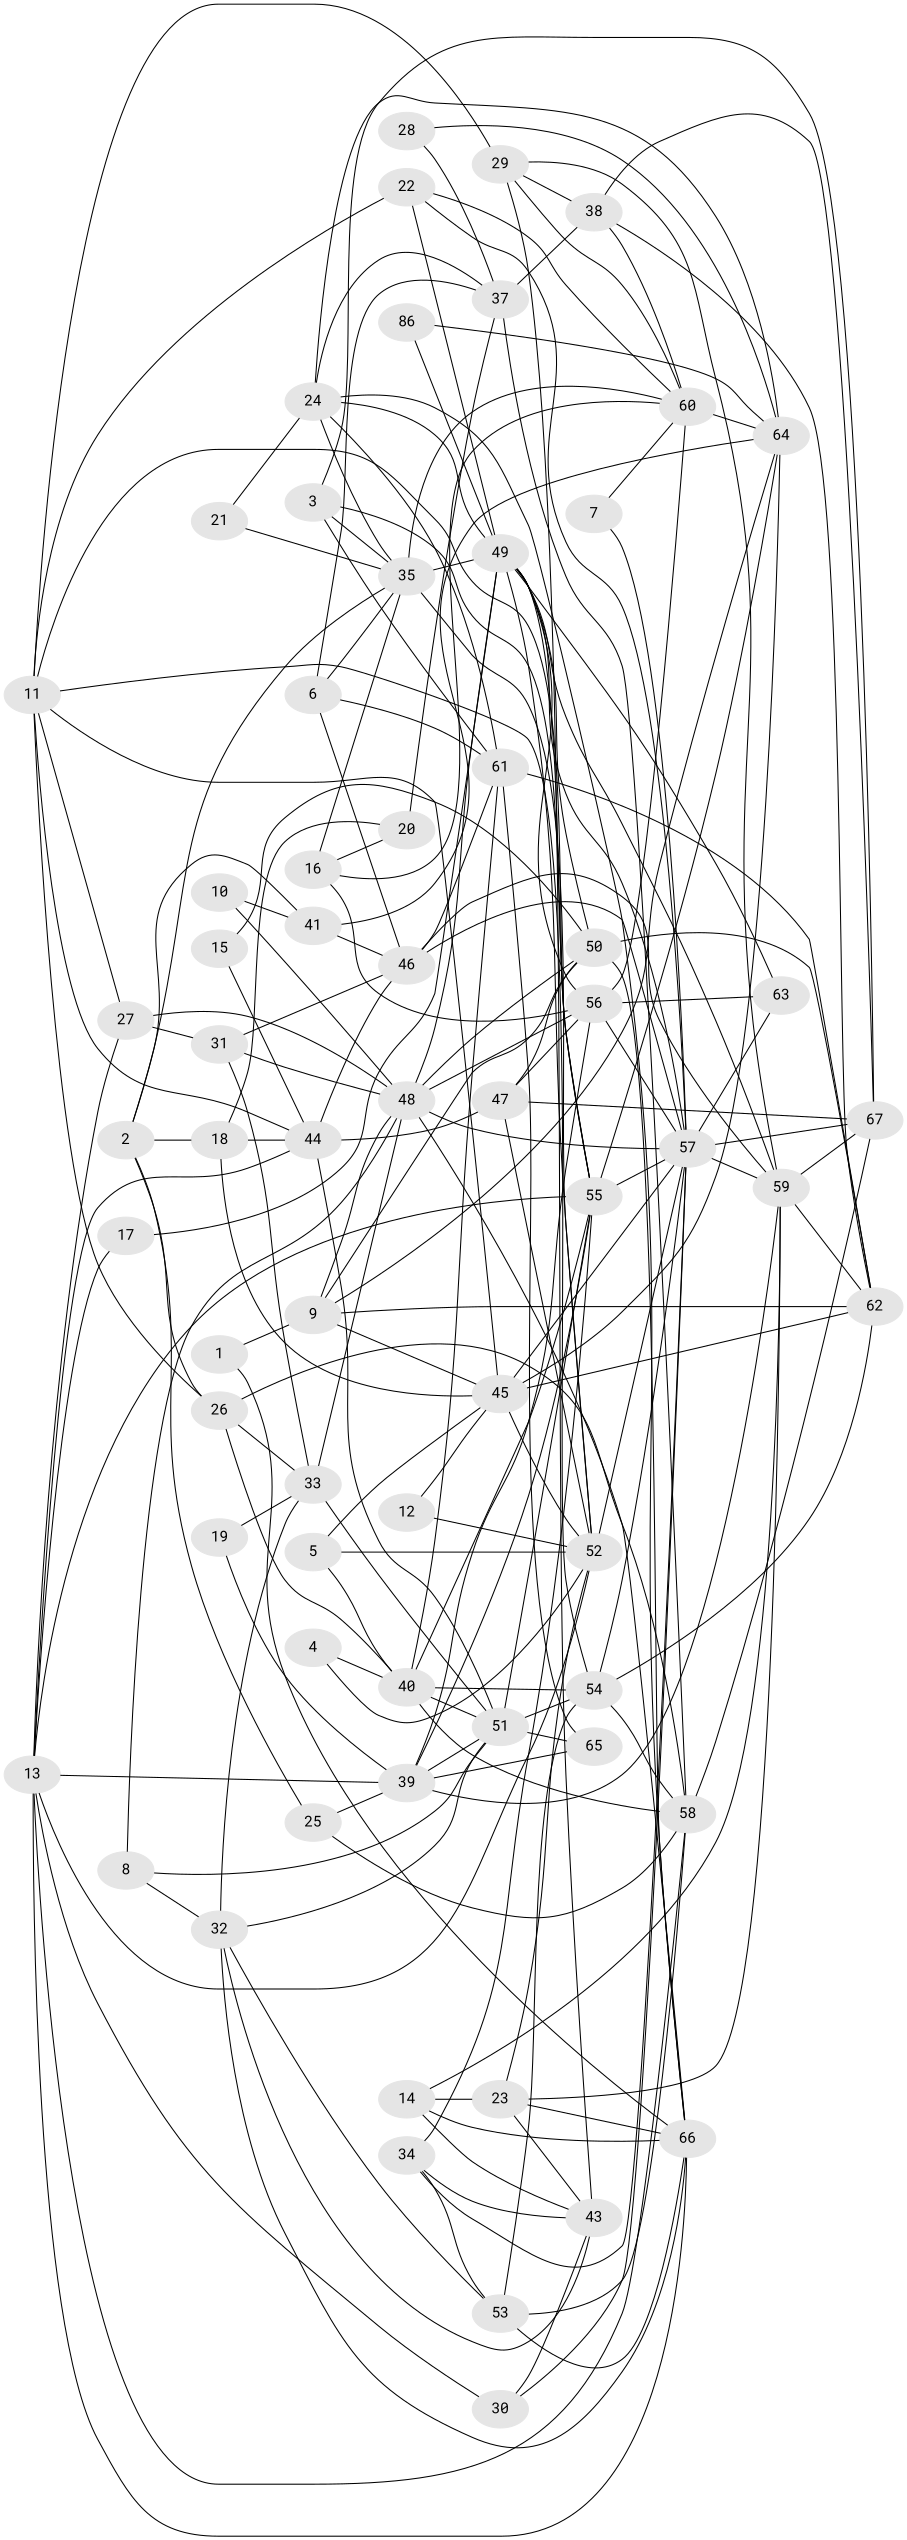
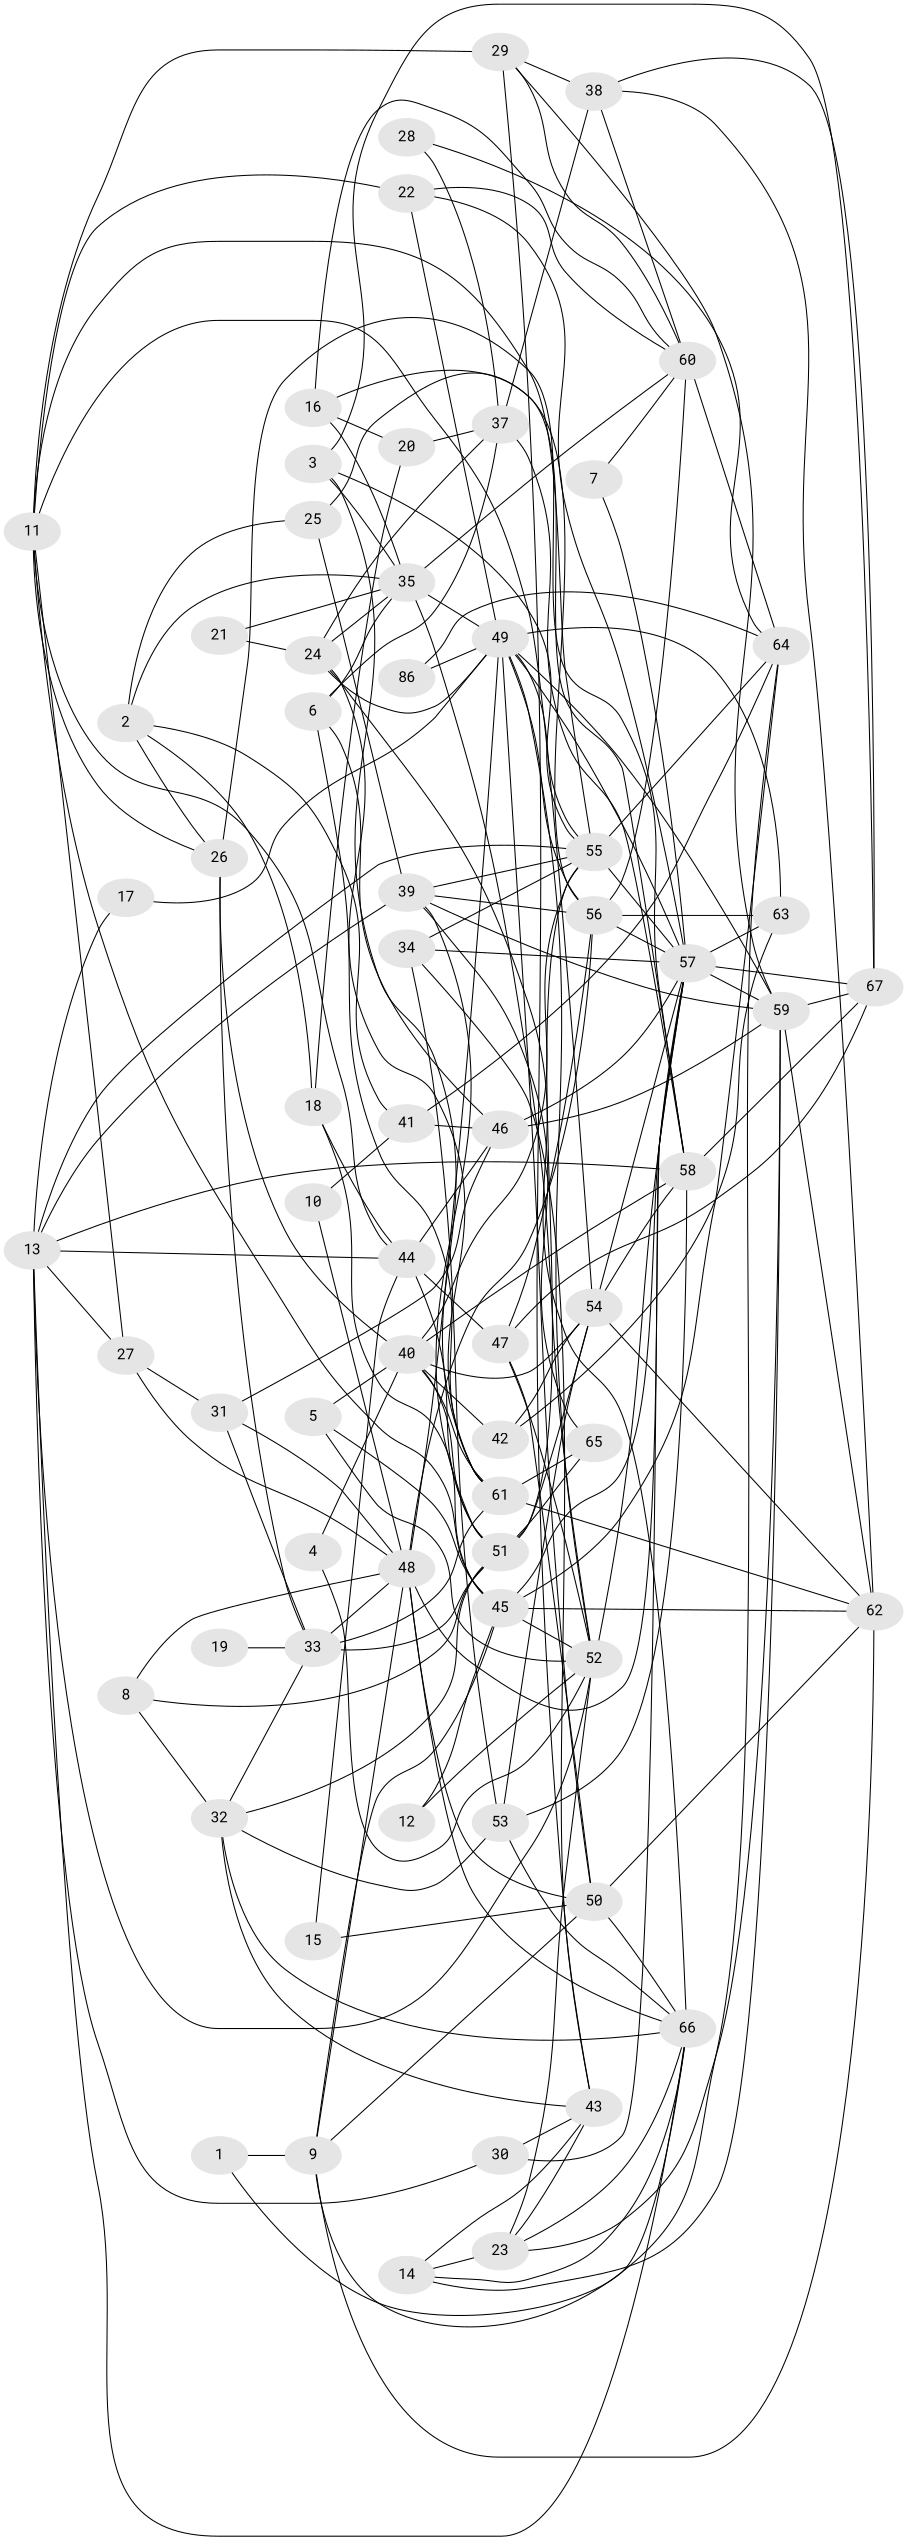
edge "24" -- "64": removed
edge "61" -- "46": now "61" -- "33"
node "42": added
edge "19" -- "39": removed
